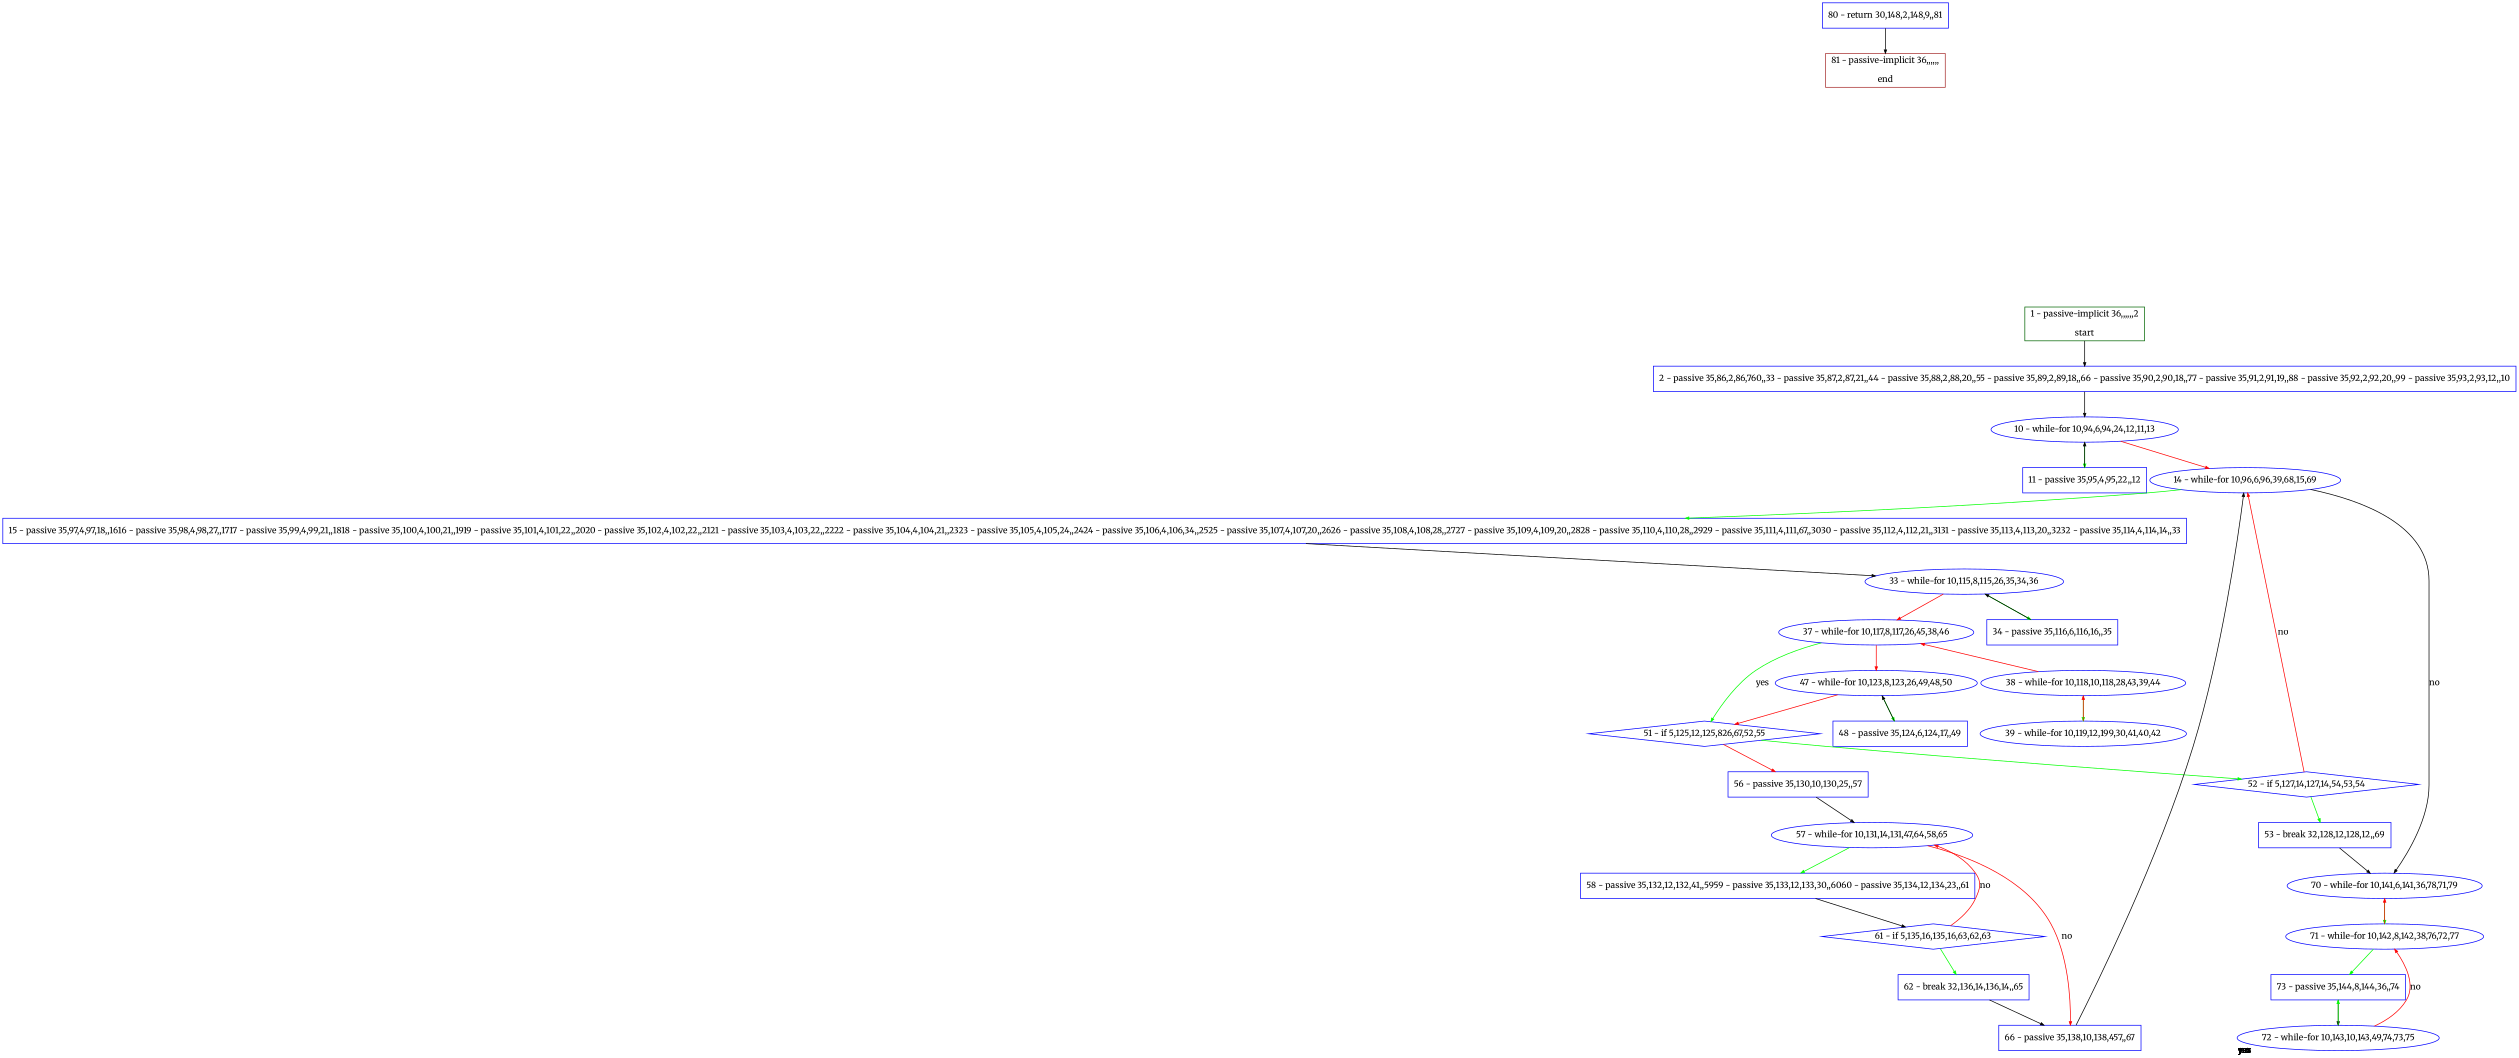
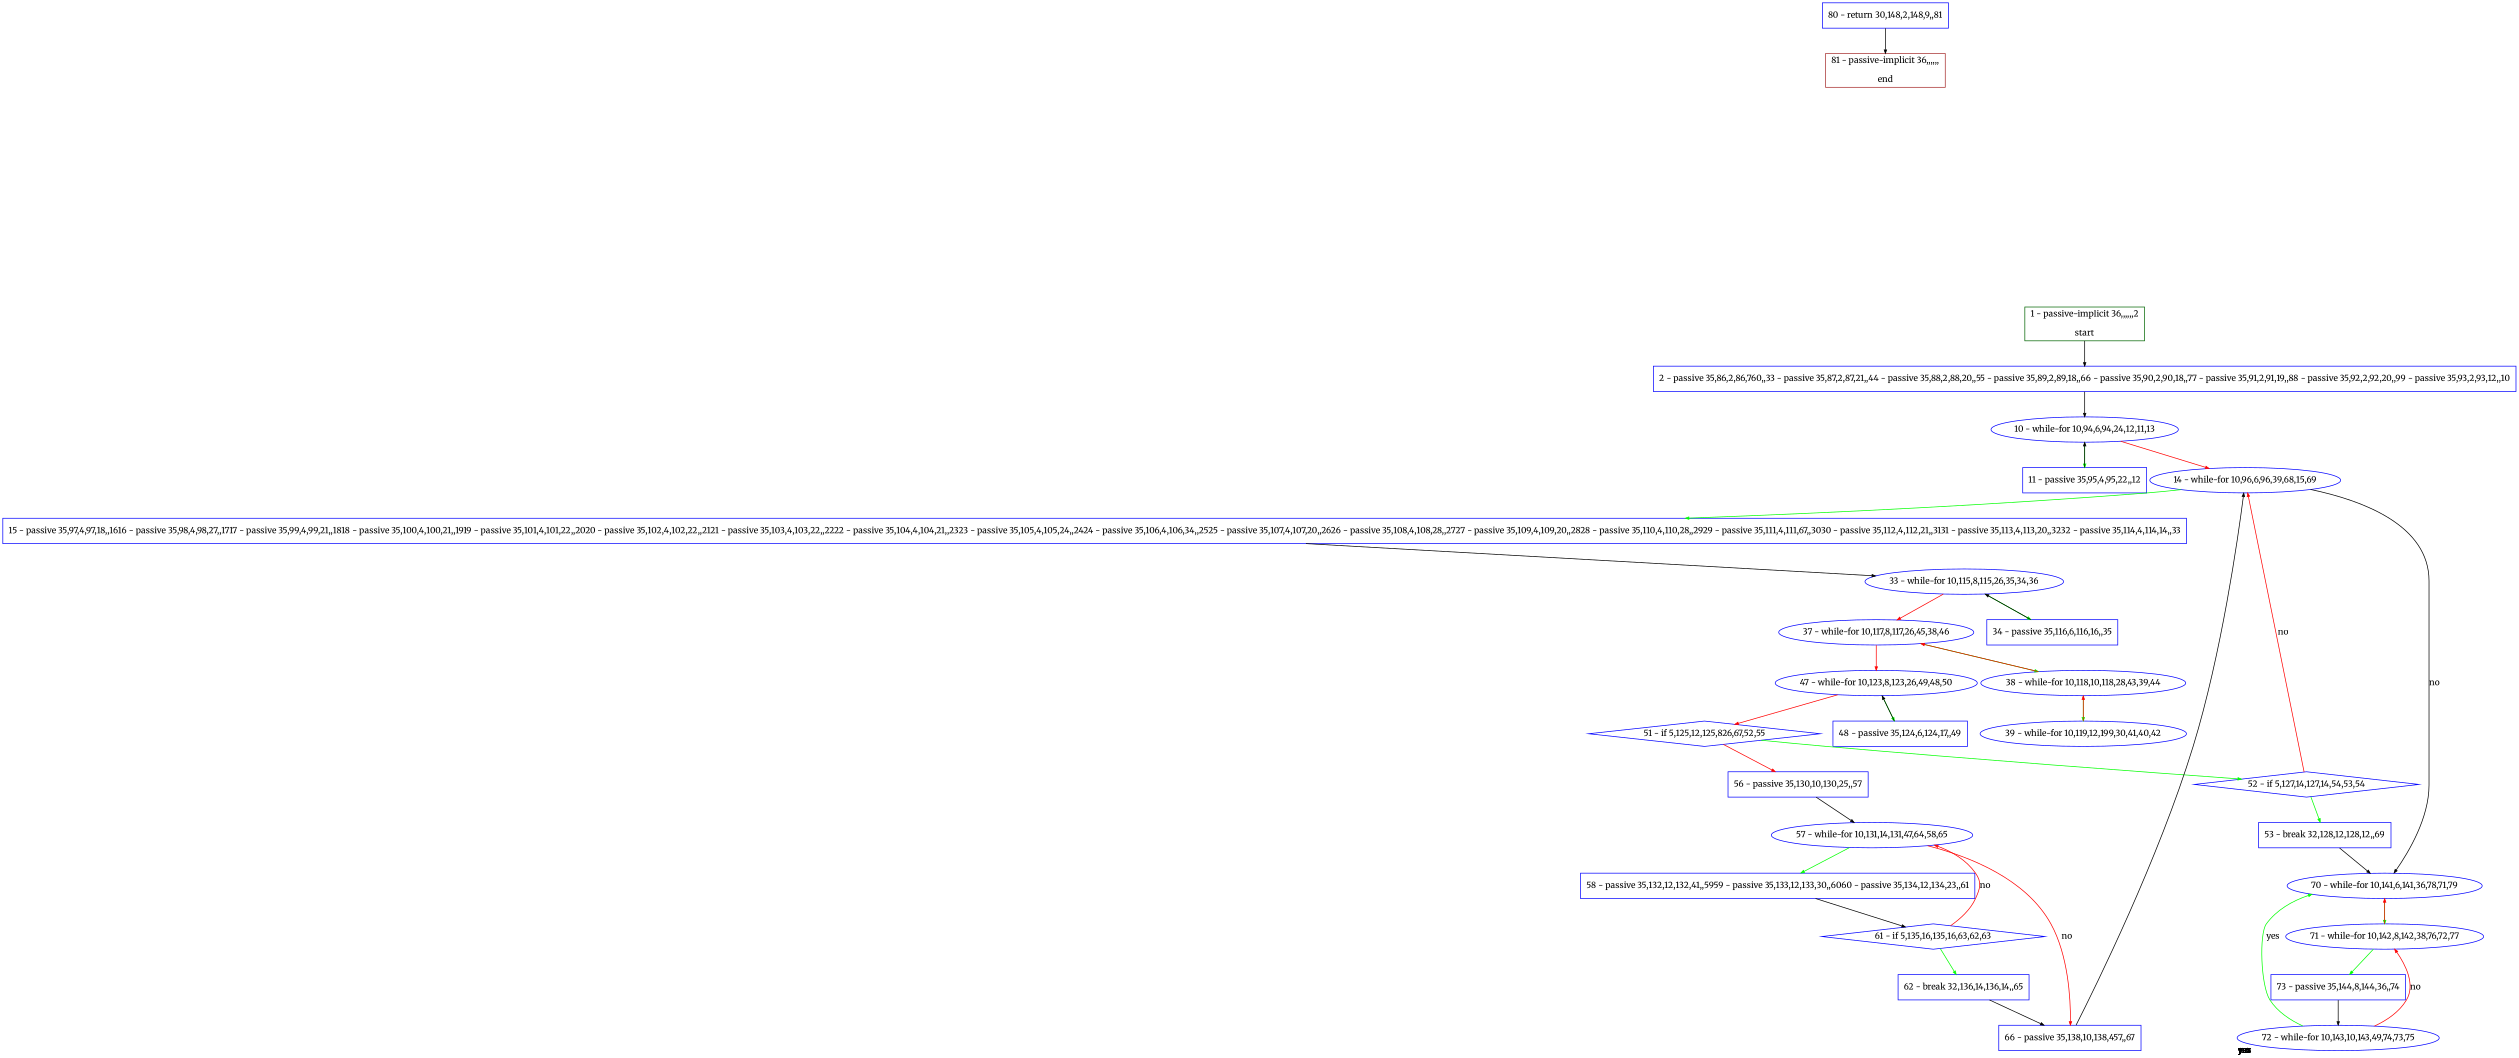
edge "37 - while-for 10,117,8,117,26,45,38,46" -> "51 - if 5,125,12,125,826,67,52,55": now "37 - while-for 10,117,8,117,26,45,38,46" -> "38 - while-for 10,118,10,118,28,43,39,44"
edge "72 - while-for 10,143,10,143,49,74,73,75" -> "73 - passive 35,144,8,144,36,,74": now "72 - while-for 10,143,10,143,49,74,73,75" -> "70 - while-for 10,141,6,141,36,78,71,79"
